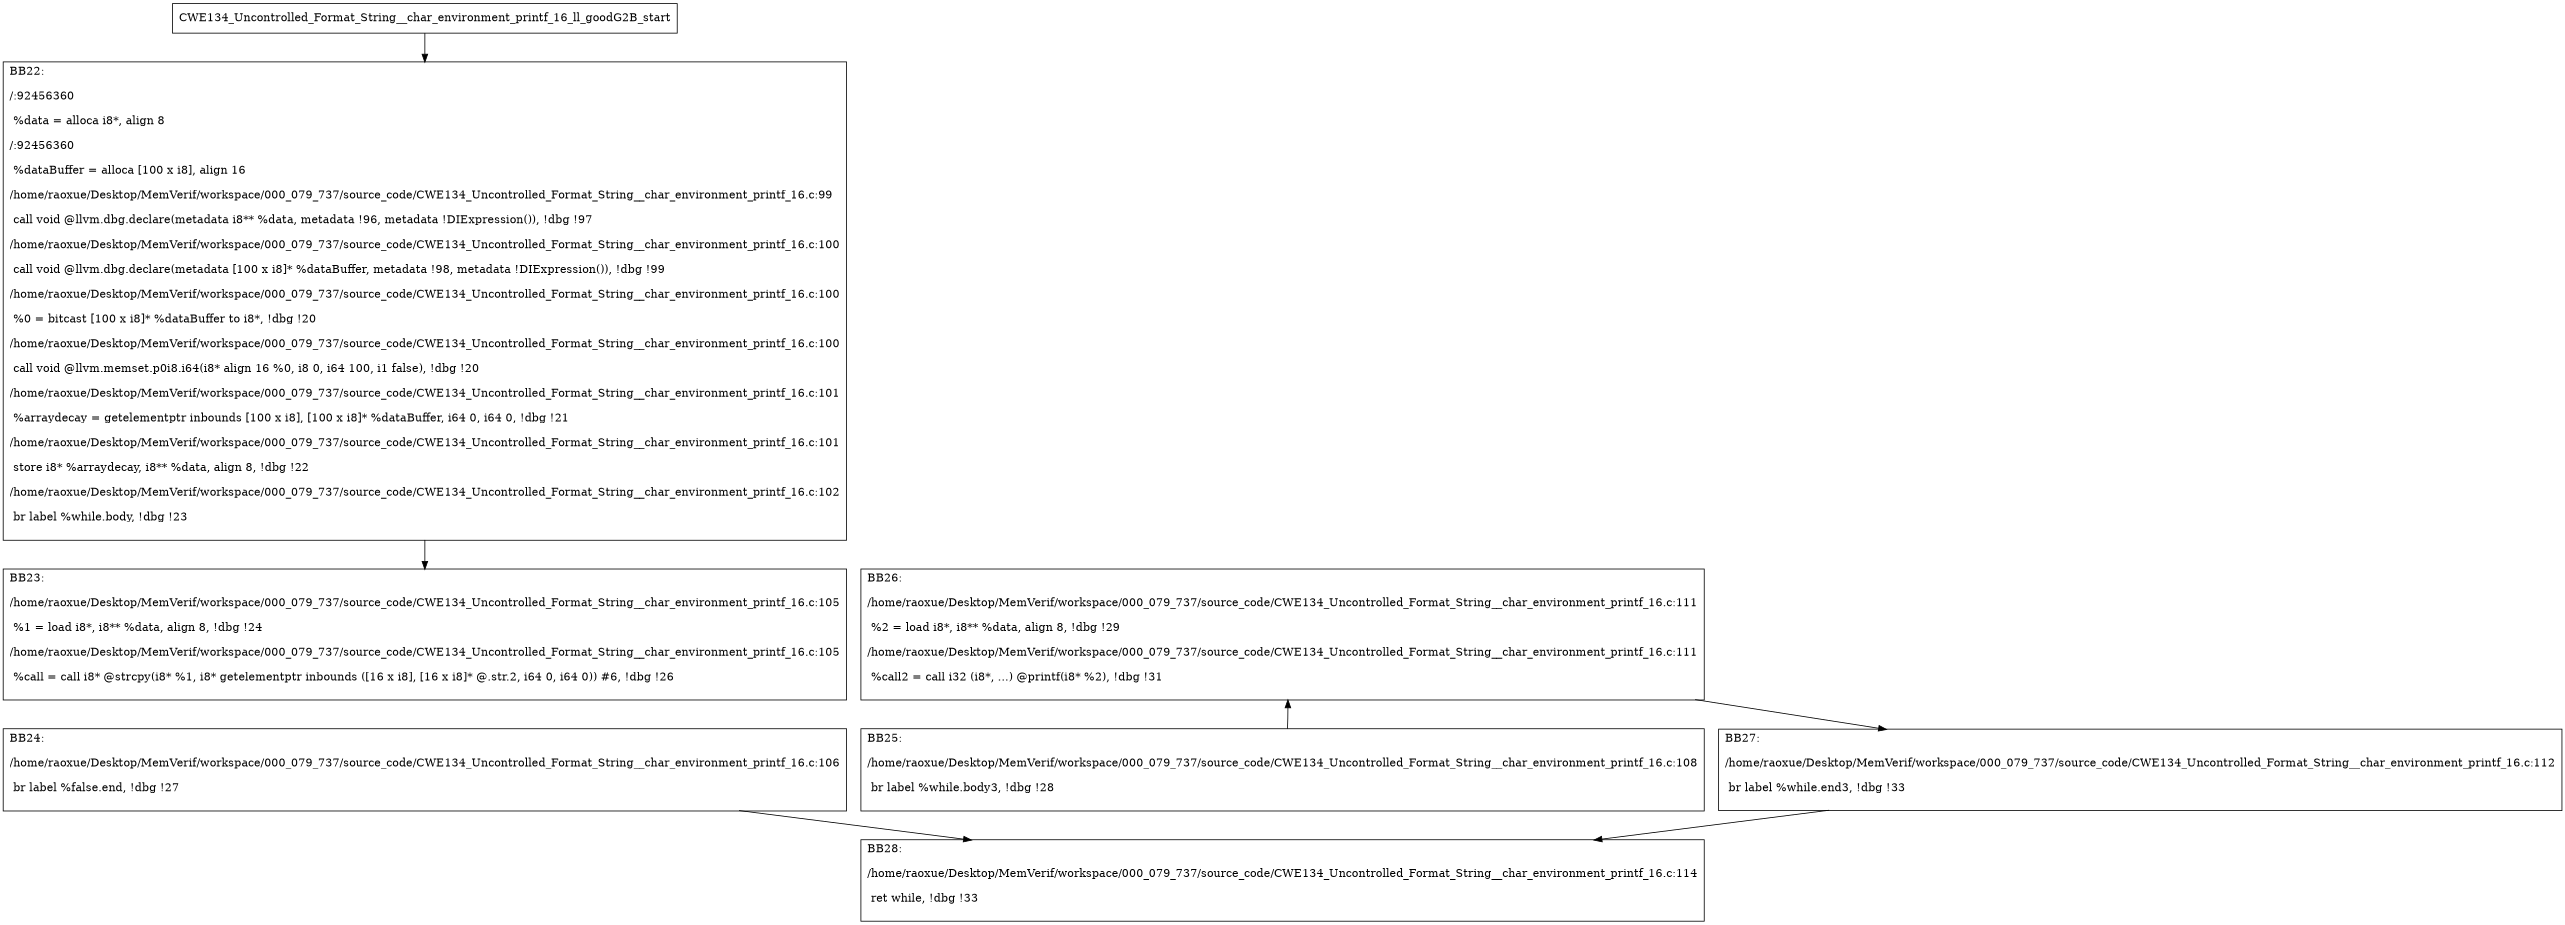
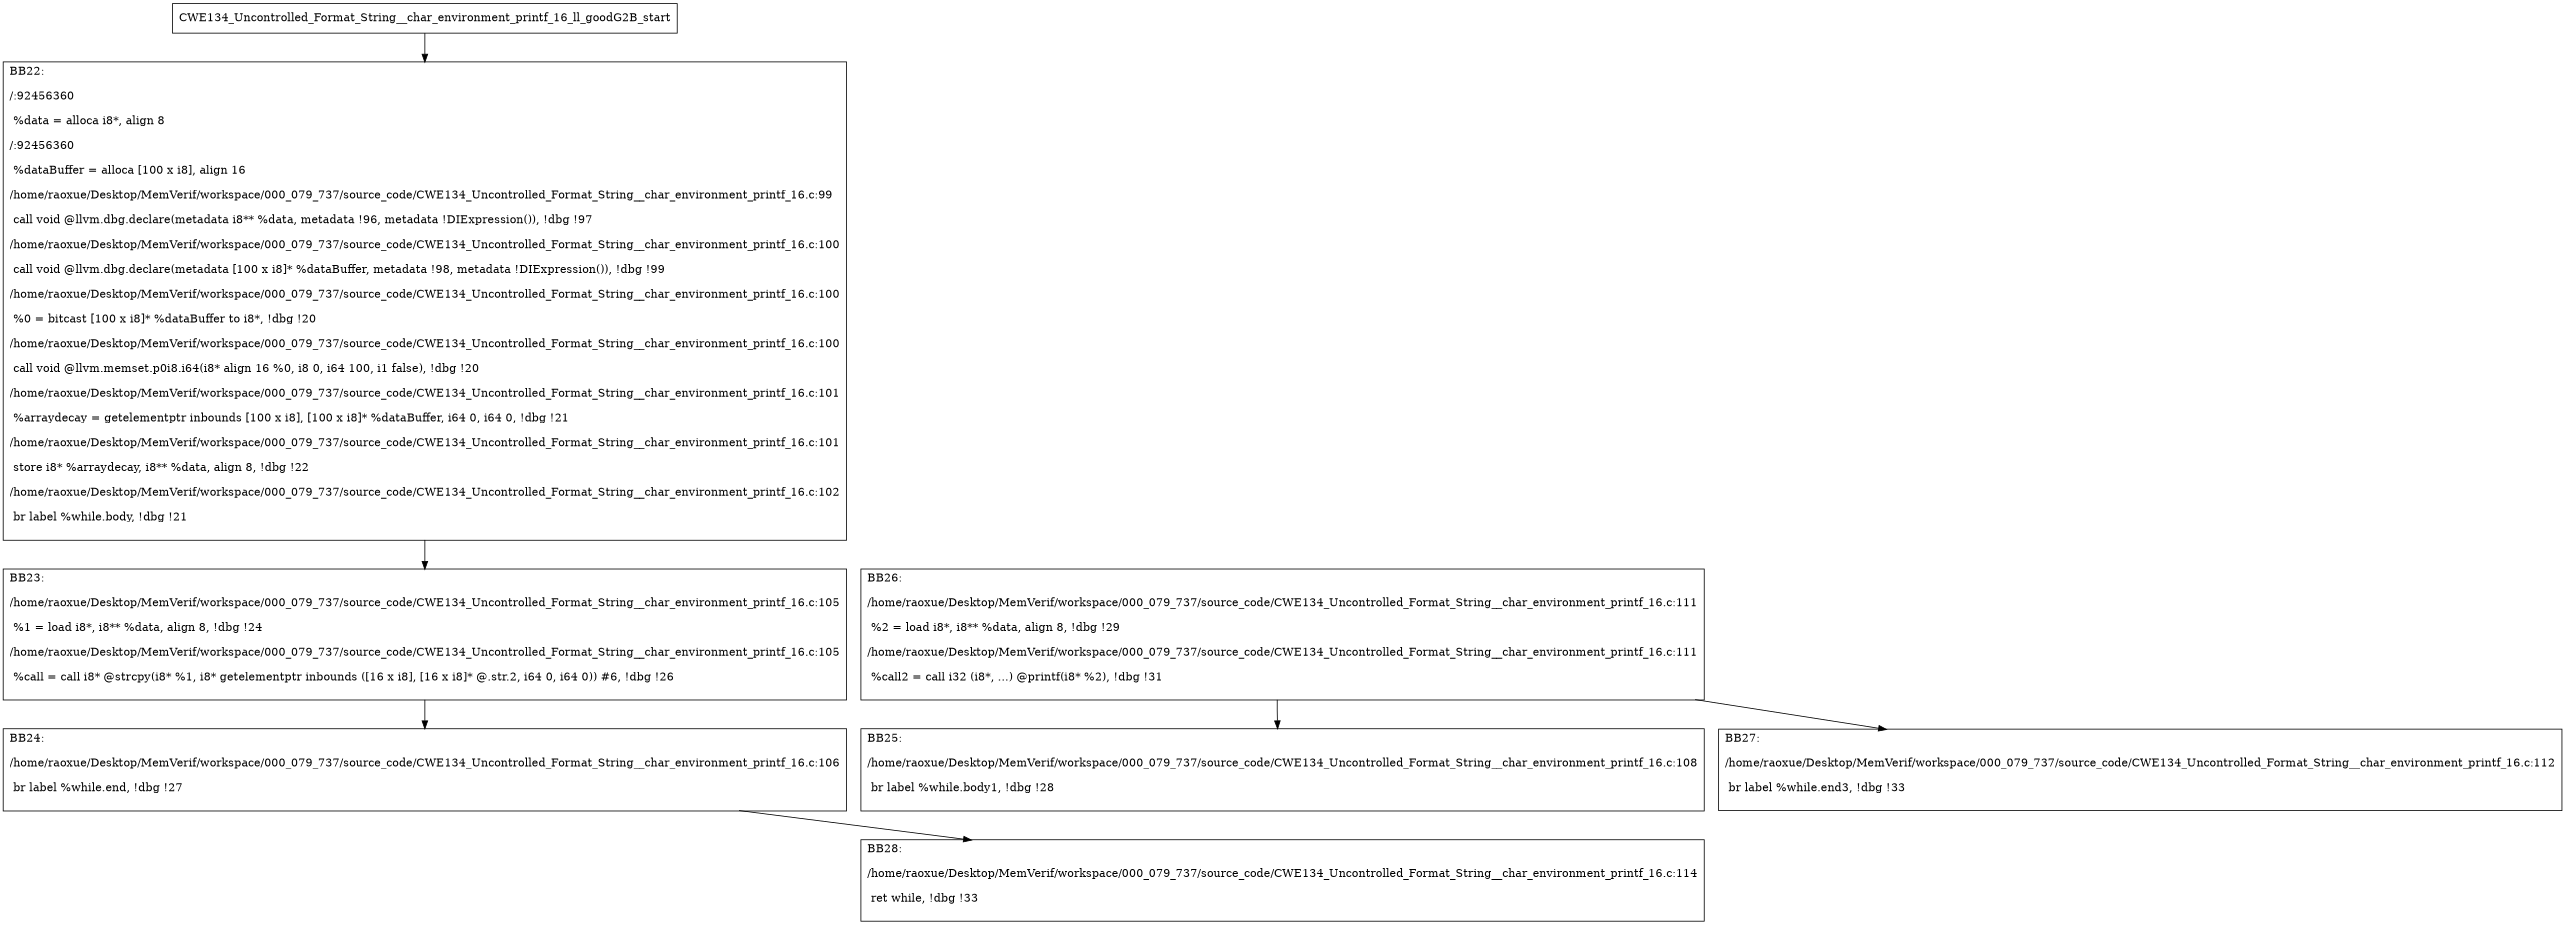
node "BB22:": text "br label %while.body, !dbg !23" -> "br label %while.body, !dbg !21"
edge "BB23:" -> "BB24:": added
edge "BB25:" -> "BB26:": reversed
node "BB24:": text "br label %false.end, !dbg !27" -> "br label %while.end, !dbg !27"
node "BB25:": text "br label %while.body3, !dbg !28" -> "br label %while.body1, !dbg !28"
edge "BB27:" -> "BB28:": removed
